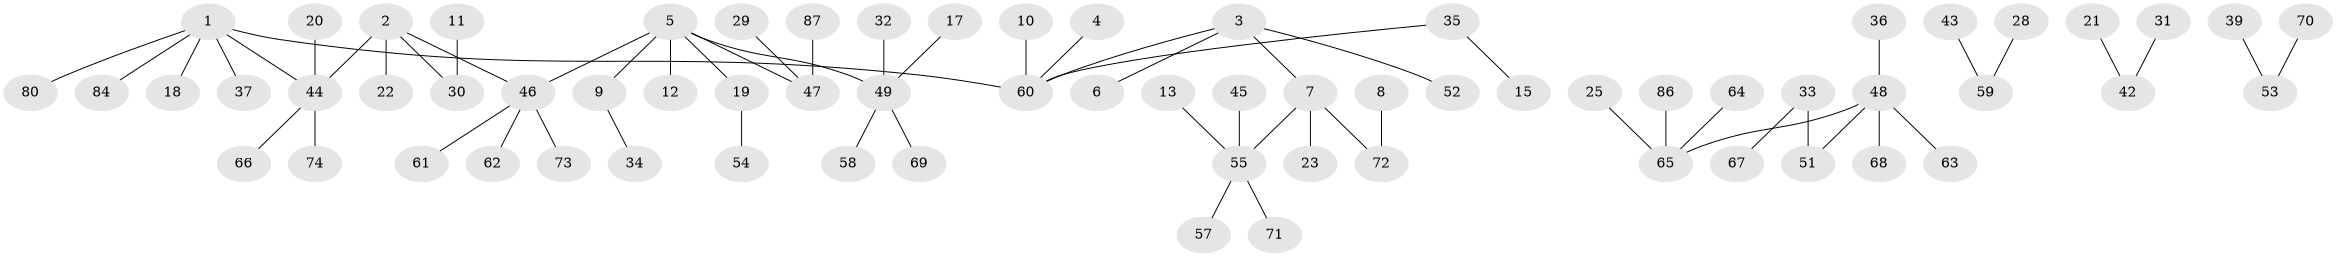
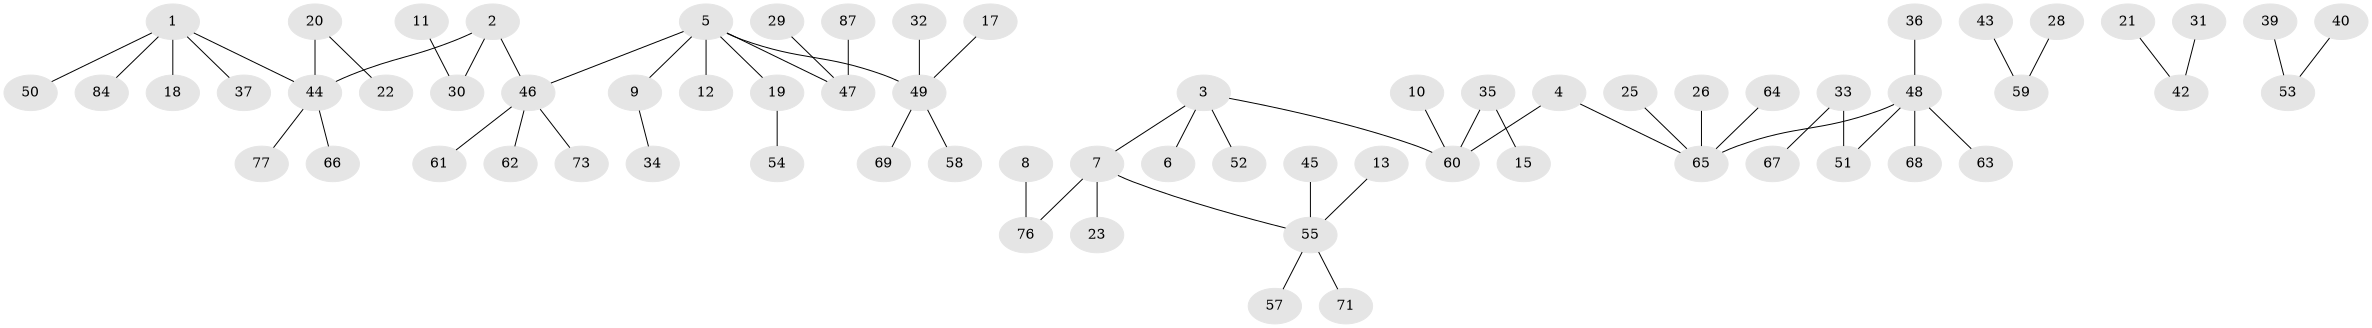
node "70": label "70" -> "40"
edge "2" -- "22": now "20" -- "22"
edge "1" -- "60": removed
node "80": label "80" -> "50"
node "86": label "86" -> "26"
edge "4" -- "65": added
node "74": label "74" -> "77"
node "72": label "72" -> "76"
